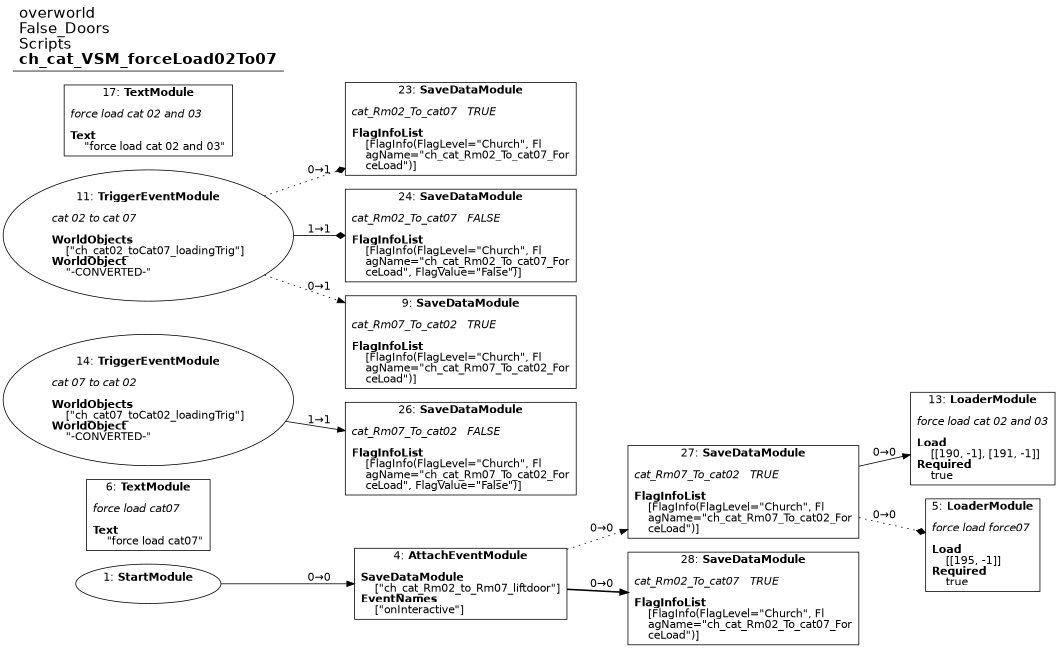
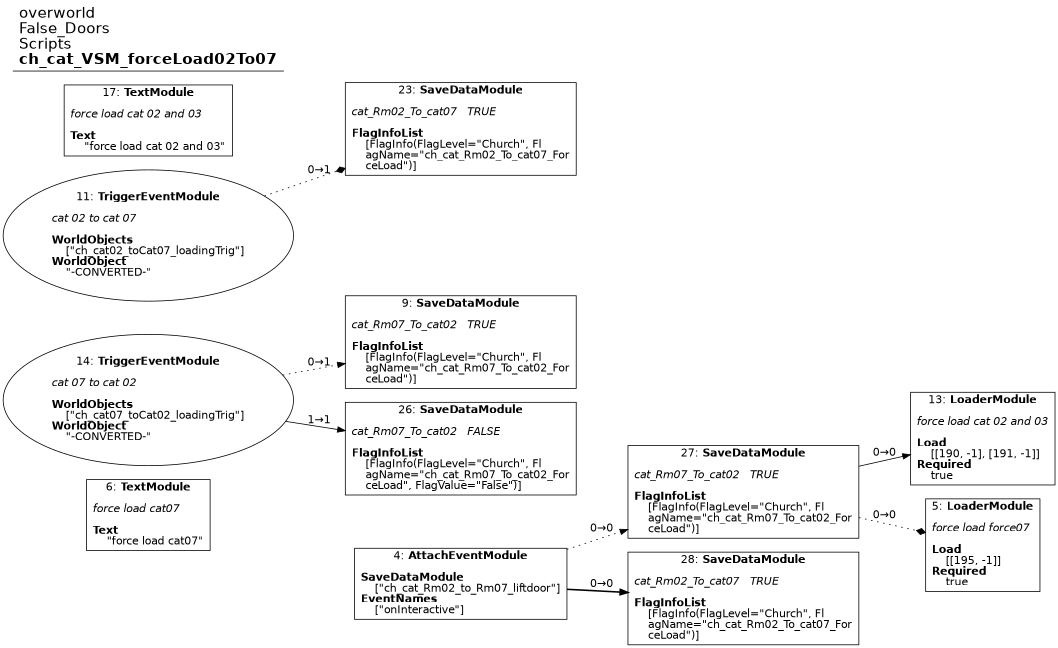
node "24:": removed
edge "11:" -> "9:": now "14:" -> "9:"
node "1:": removed
